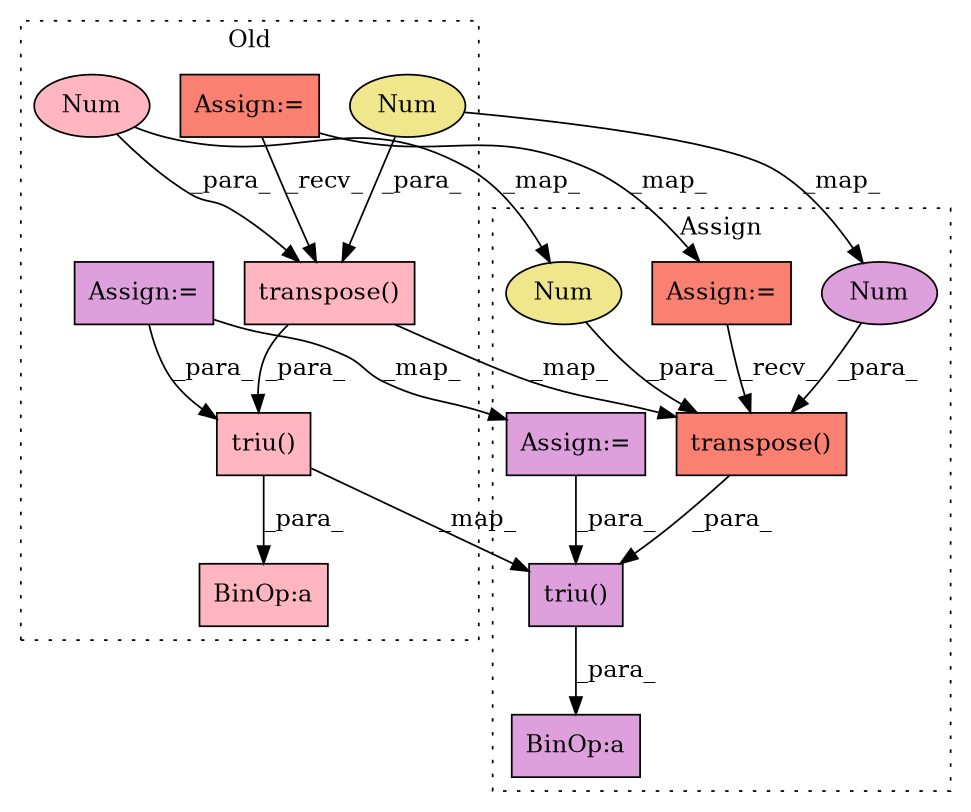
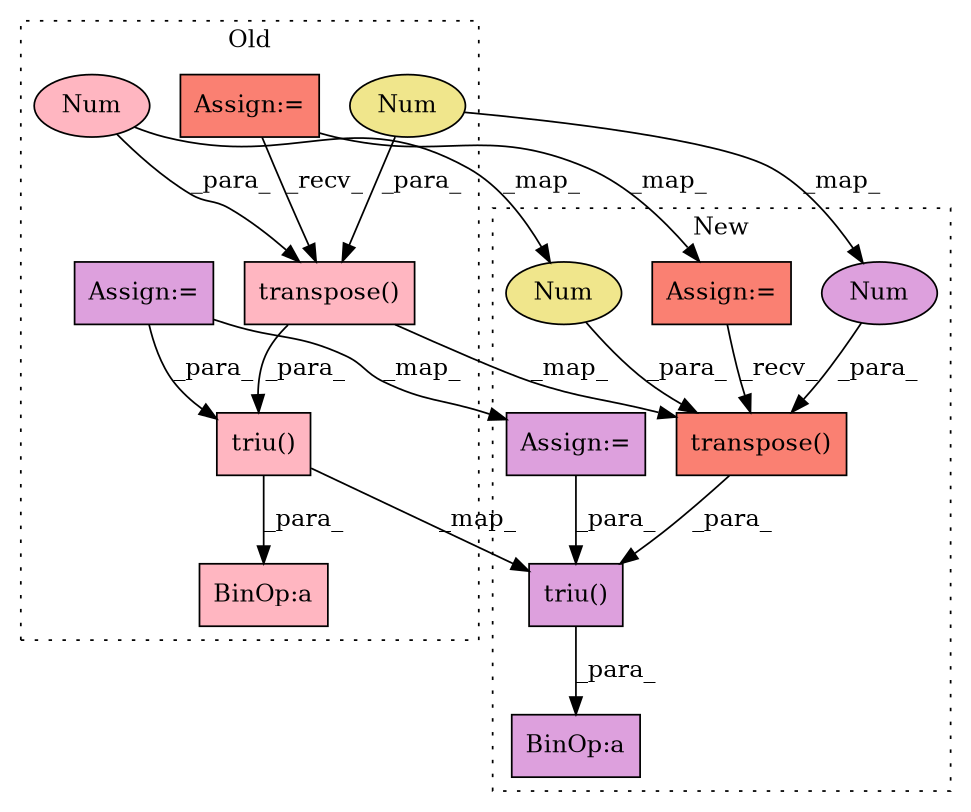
cluster "Assign": label "Assign" -> "New"
